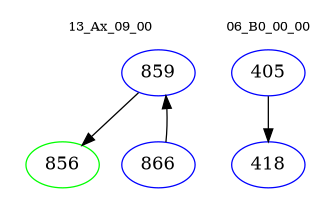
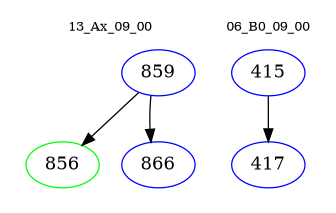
cluster "06_B0_00_00": label "06_B0_00_00" -> "06_B0_09_00"
node "405": label "405" -> "415"
edge "866" -> "859": reversed
node "418": label "418" -> "417"
